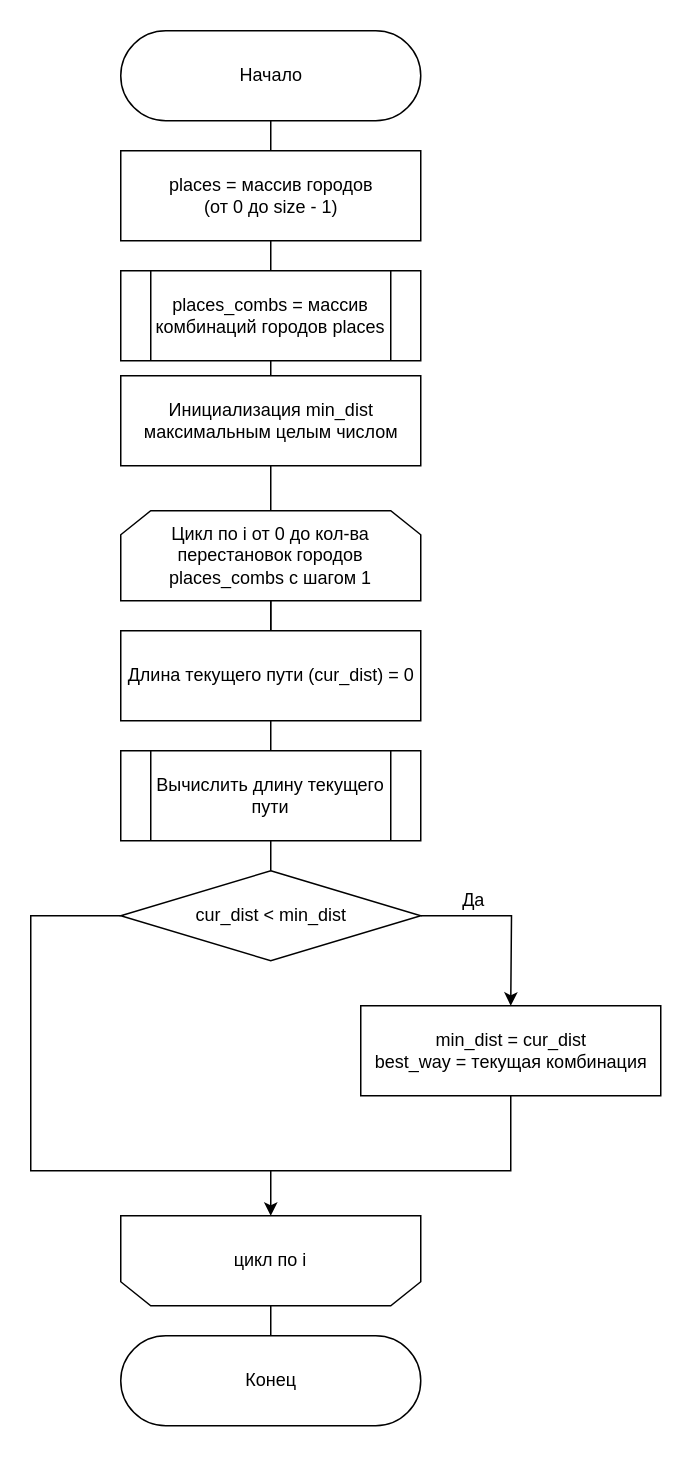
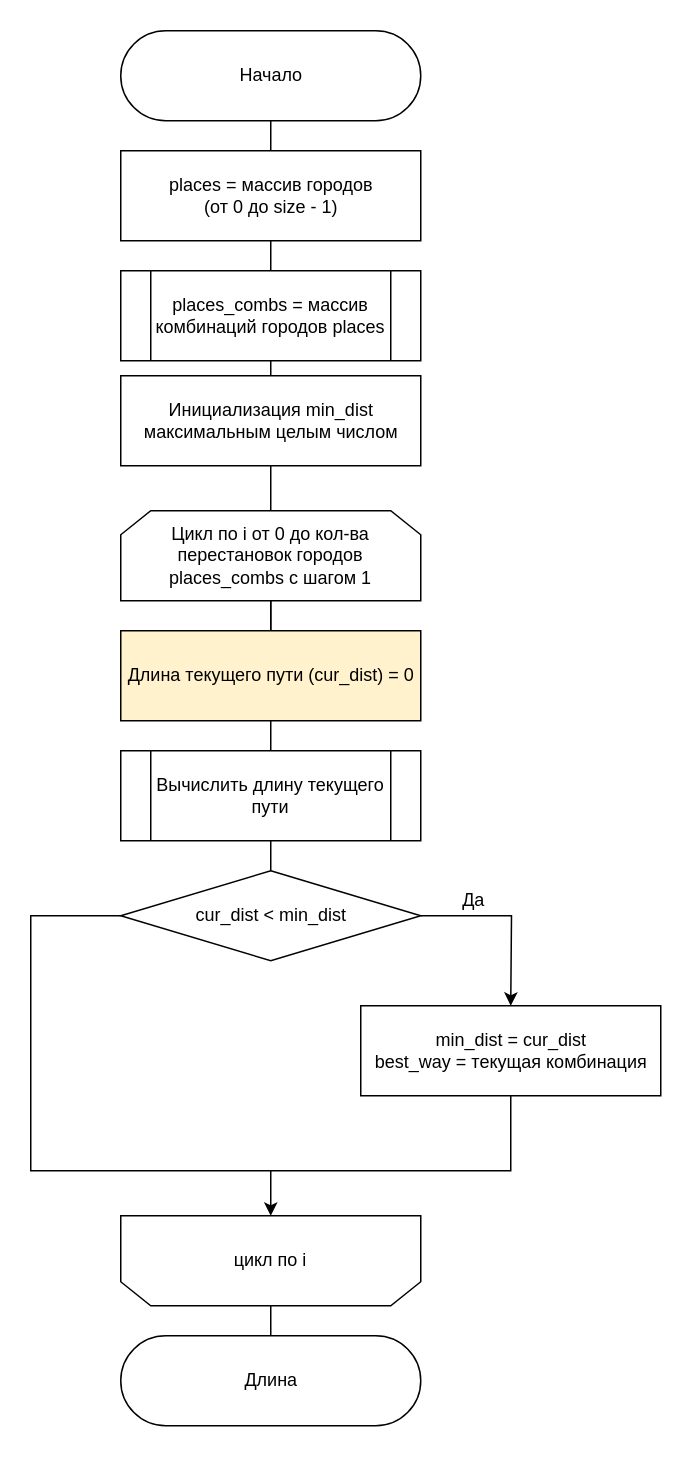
node "Длина текущего пути (cur_dist) = 0": fillcolor #ffffff -> #fff2cc
node "Конец": label "Конец" -> "Длина"
